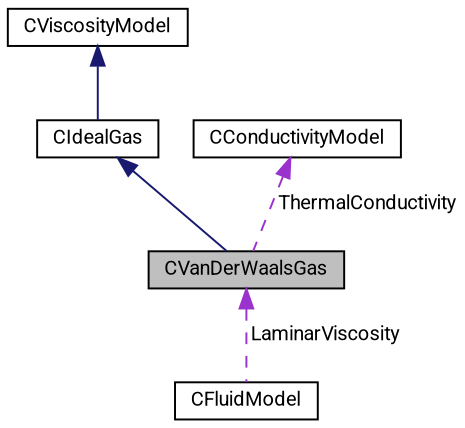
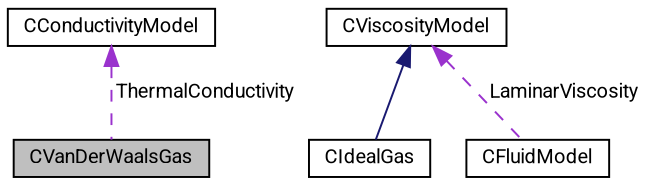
edge "CVanDerWaalsGas" -> "CIdealGas": removed
edge "CFluidModel" -> "CVanDerWaalsGas": now "CFluidModel" -> "CViscosityModel"
